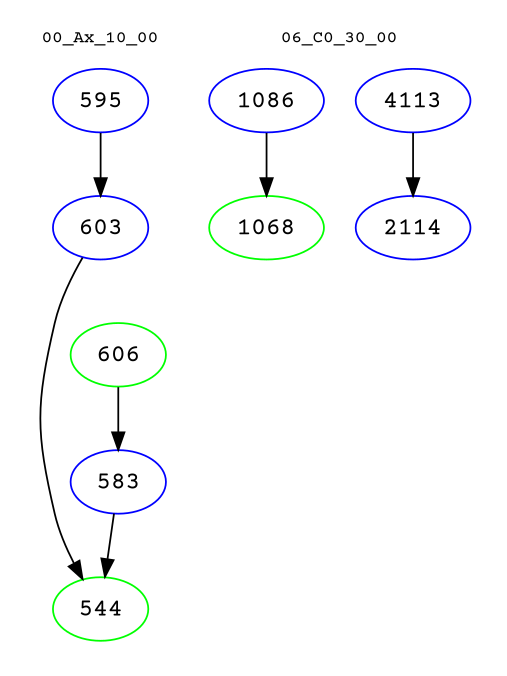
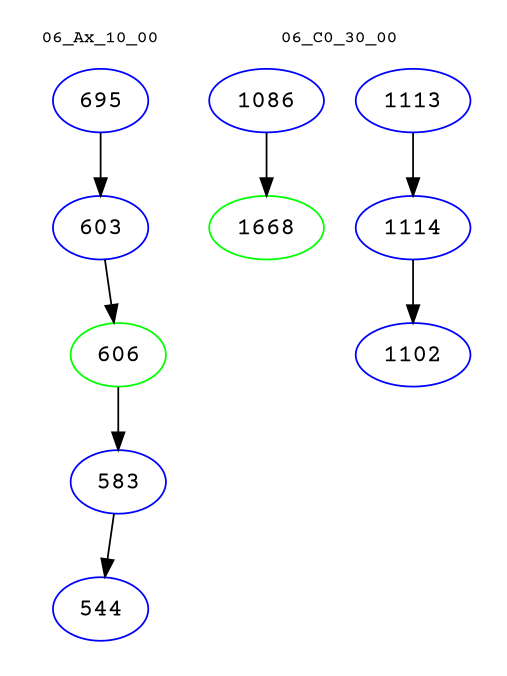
cluster "00_Ax_10_00": label "00_Ax_10_00" -> "06_Ax_10_00"
node "595": label "595" -> "695"
node "4113": label "4113" -> "1113"
node "1068": label "1068" -> "1668"
node "2114": label "2114" -> "1114"
node "1102": added
edge "603" -> "544": now "603" -> "606"
node "544": color green -> blue
